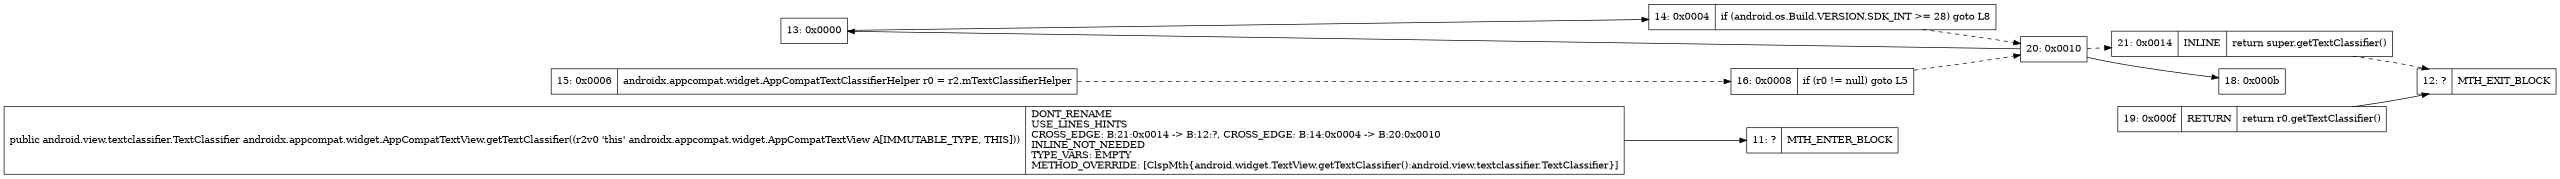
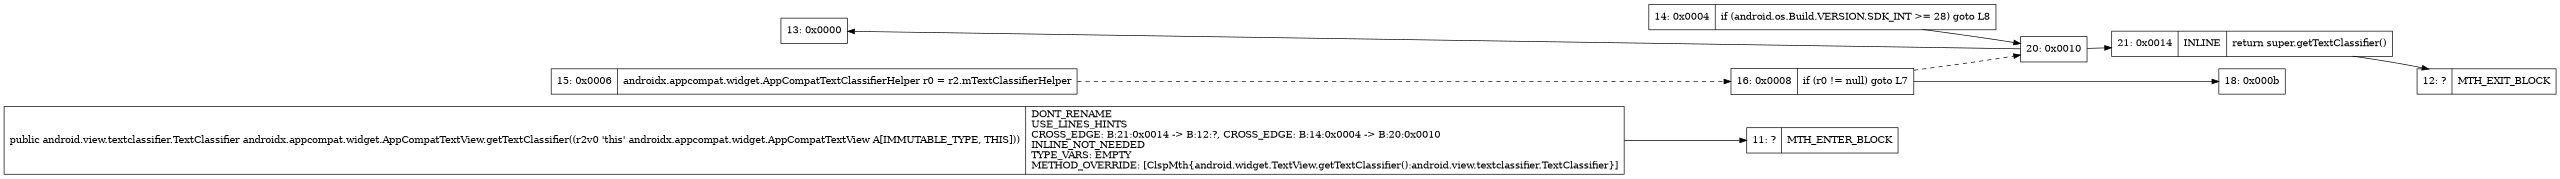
edge "13: 0x0000" -> "14: 0x0004": removed
edge "14: 0x0004" -> "20: 0x0010": style dashed -> solid
edge "20: 0x0010" -> "21: 0x0014": style dashed -> solid
edge "21: 0x0014" -> "12: ?": style dashed -> solid
edge "20: 0x0010" -> "18: 0x000b": now "16: 0x0008" -> "18: 0x000b"
node "16: 0x0008": text "if (r0 != null) goto L5" -> "if (r0 != null) goto L7"
node "19: 0x000f": removed
